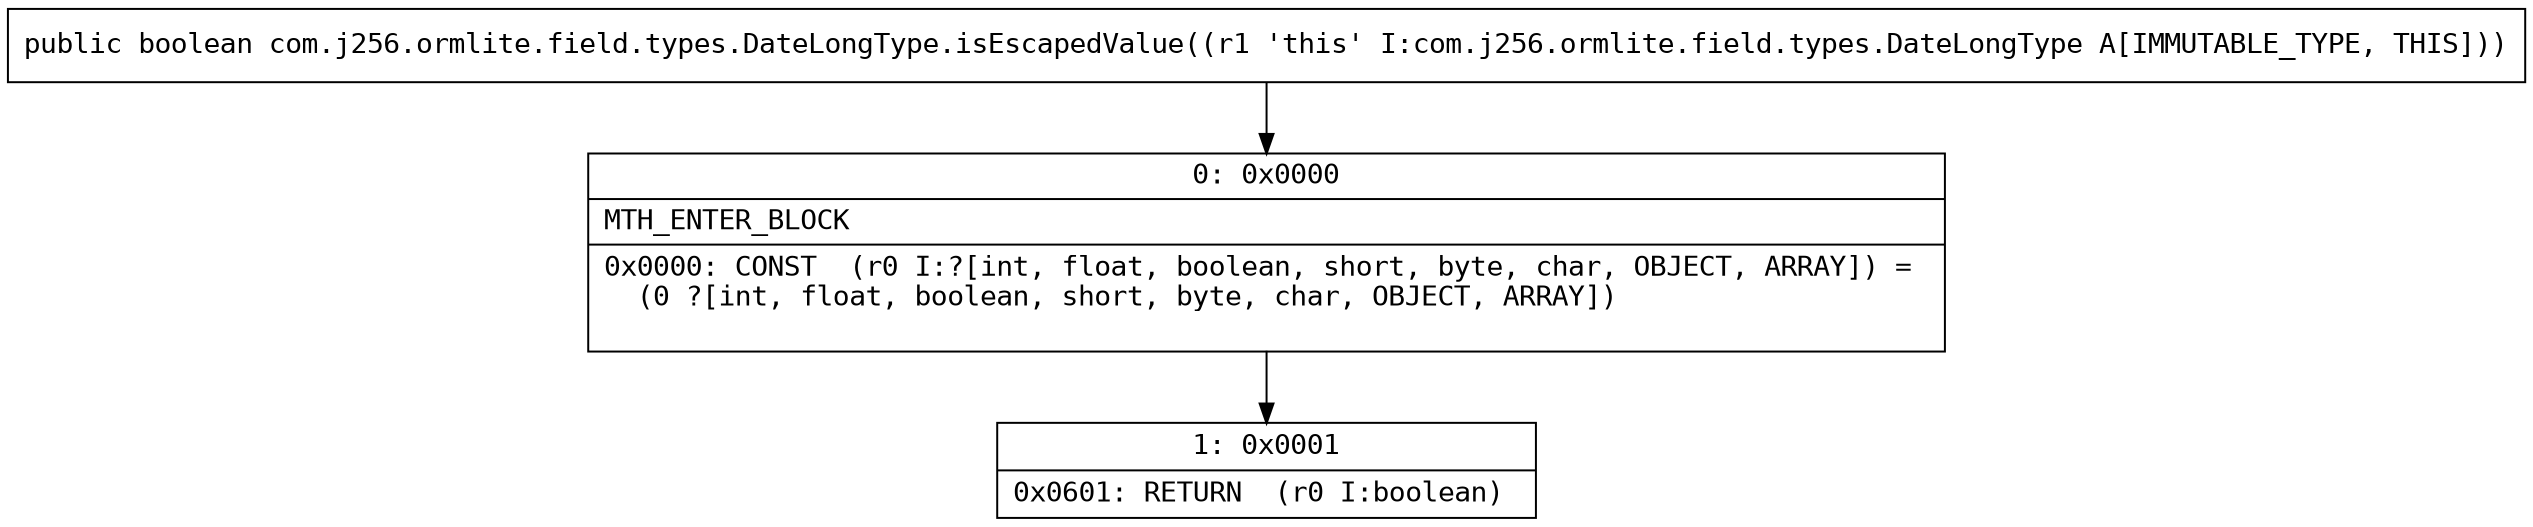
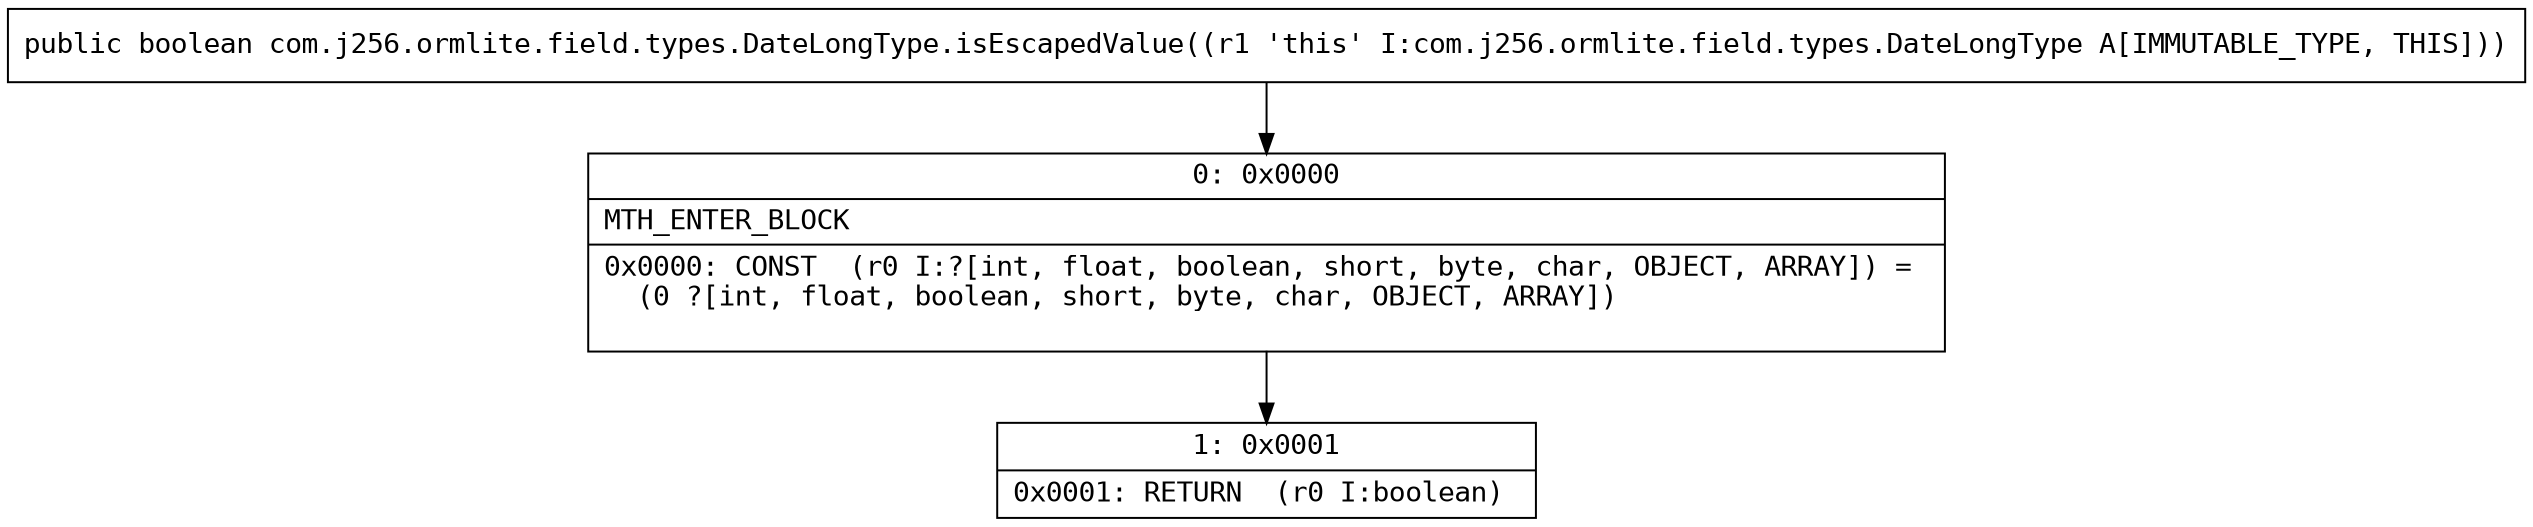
node "1: 0x0001": text "0x0601: RETURN  (r0 I:boolean)" -> "0x0001: RETURN  (r0 I:boolean)"
